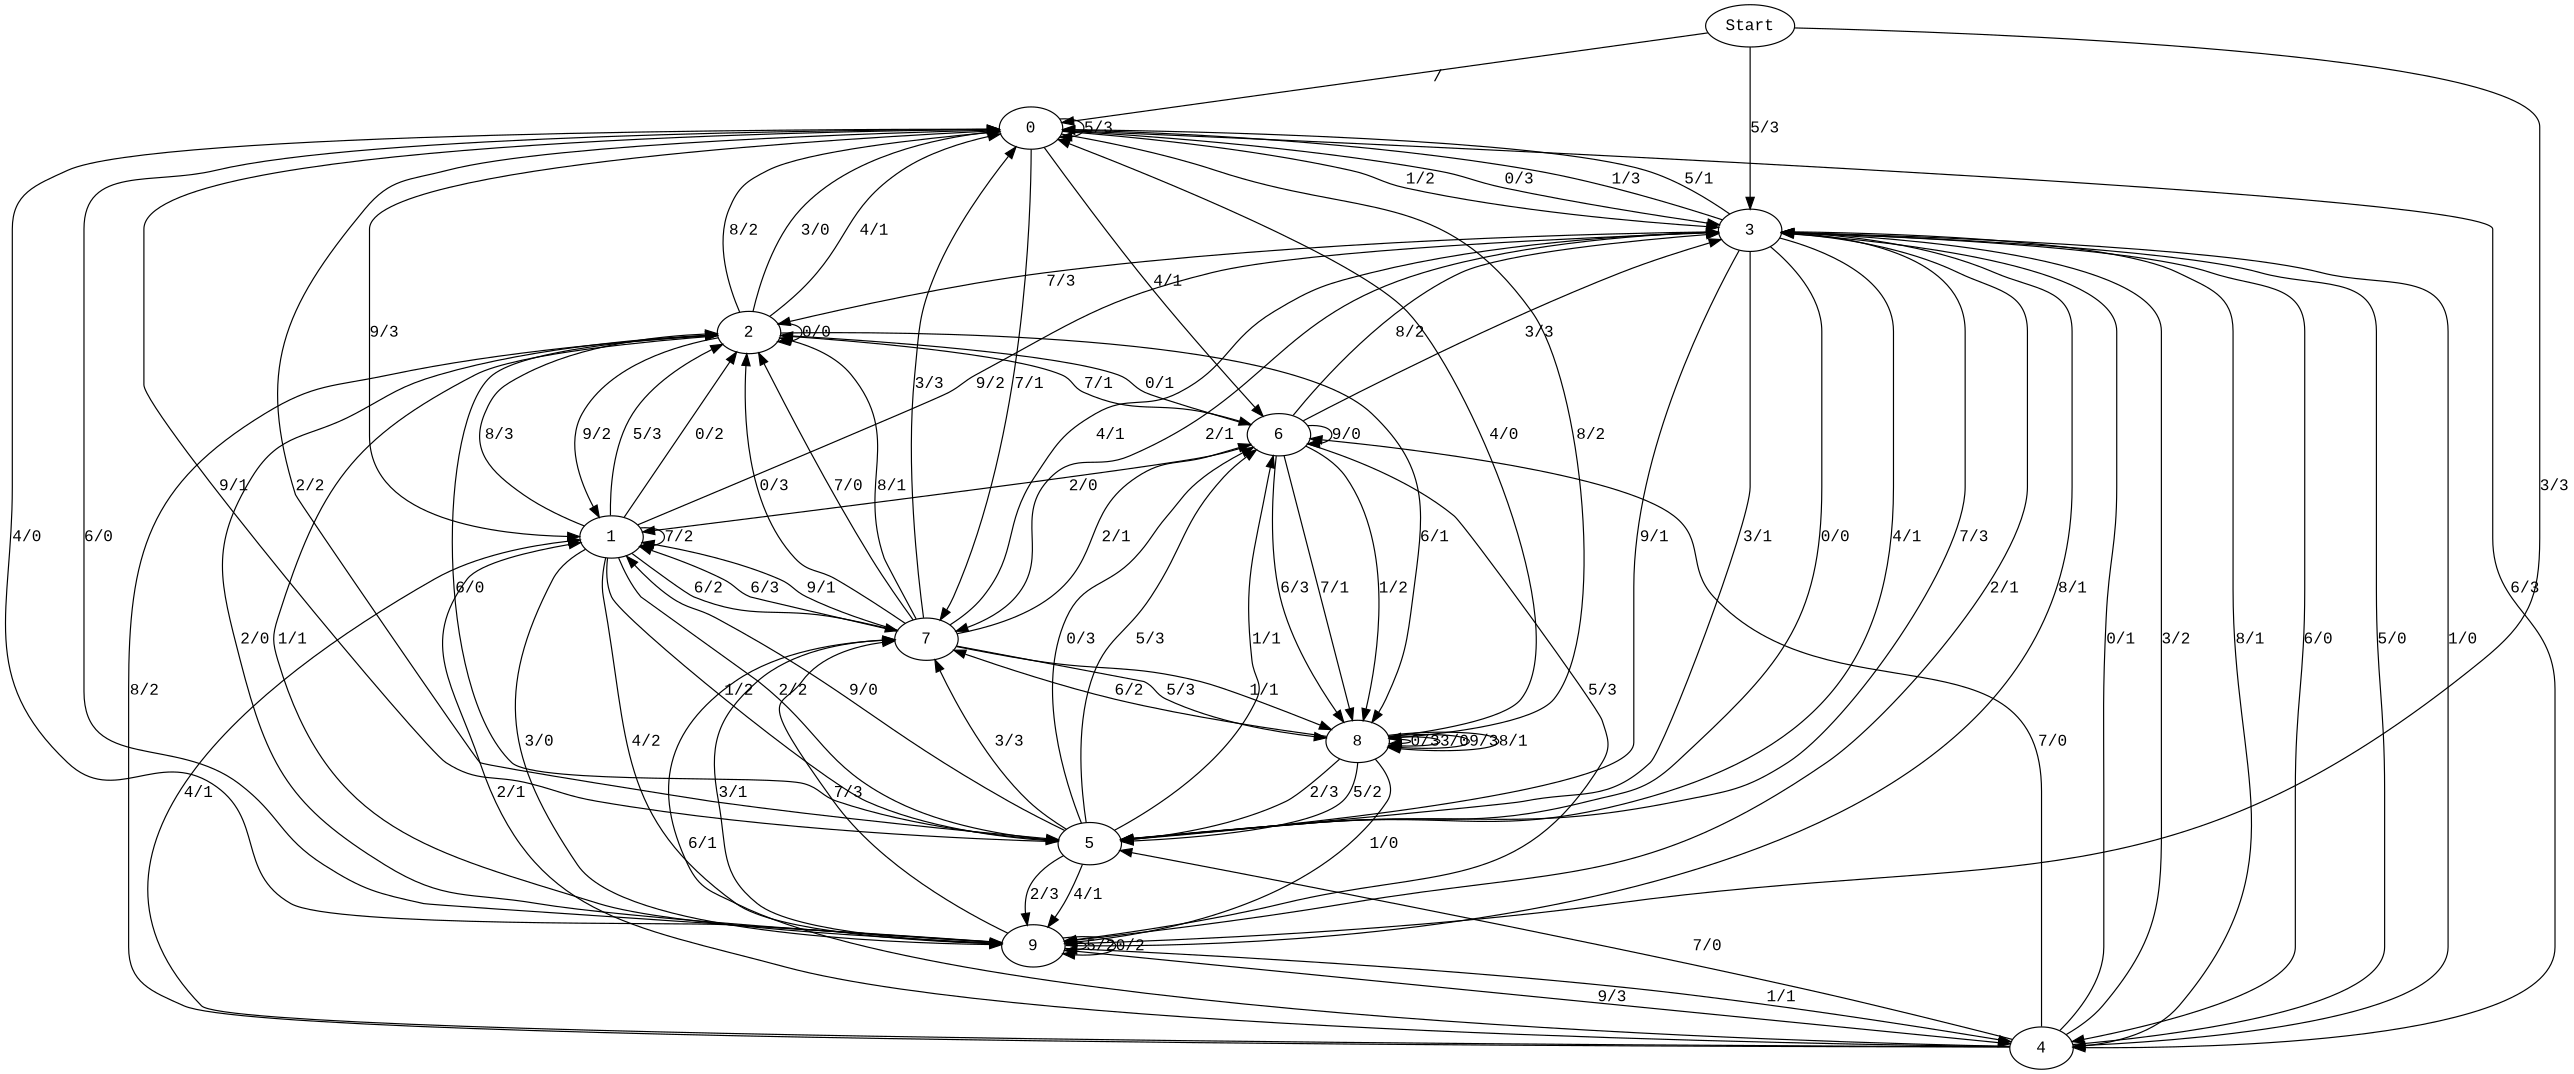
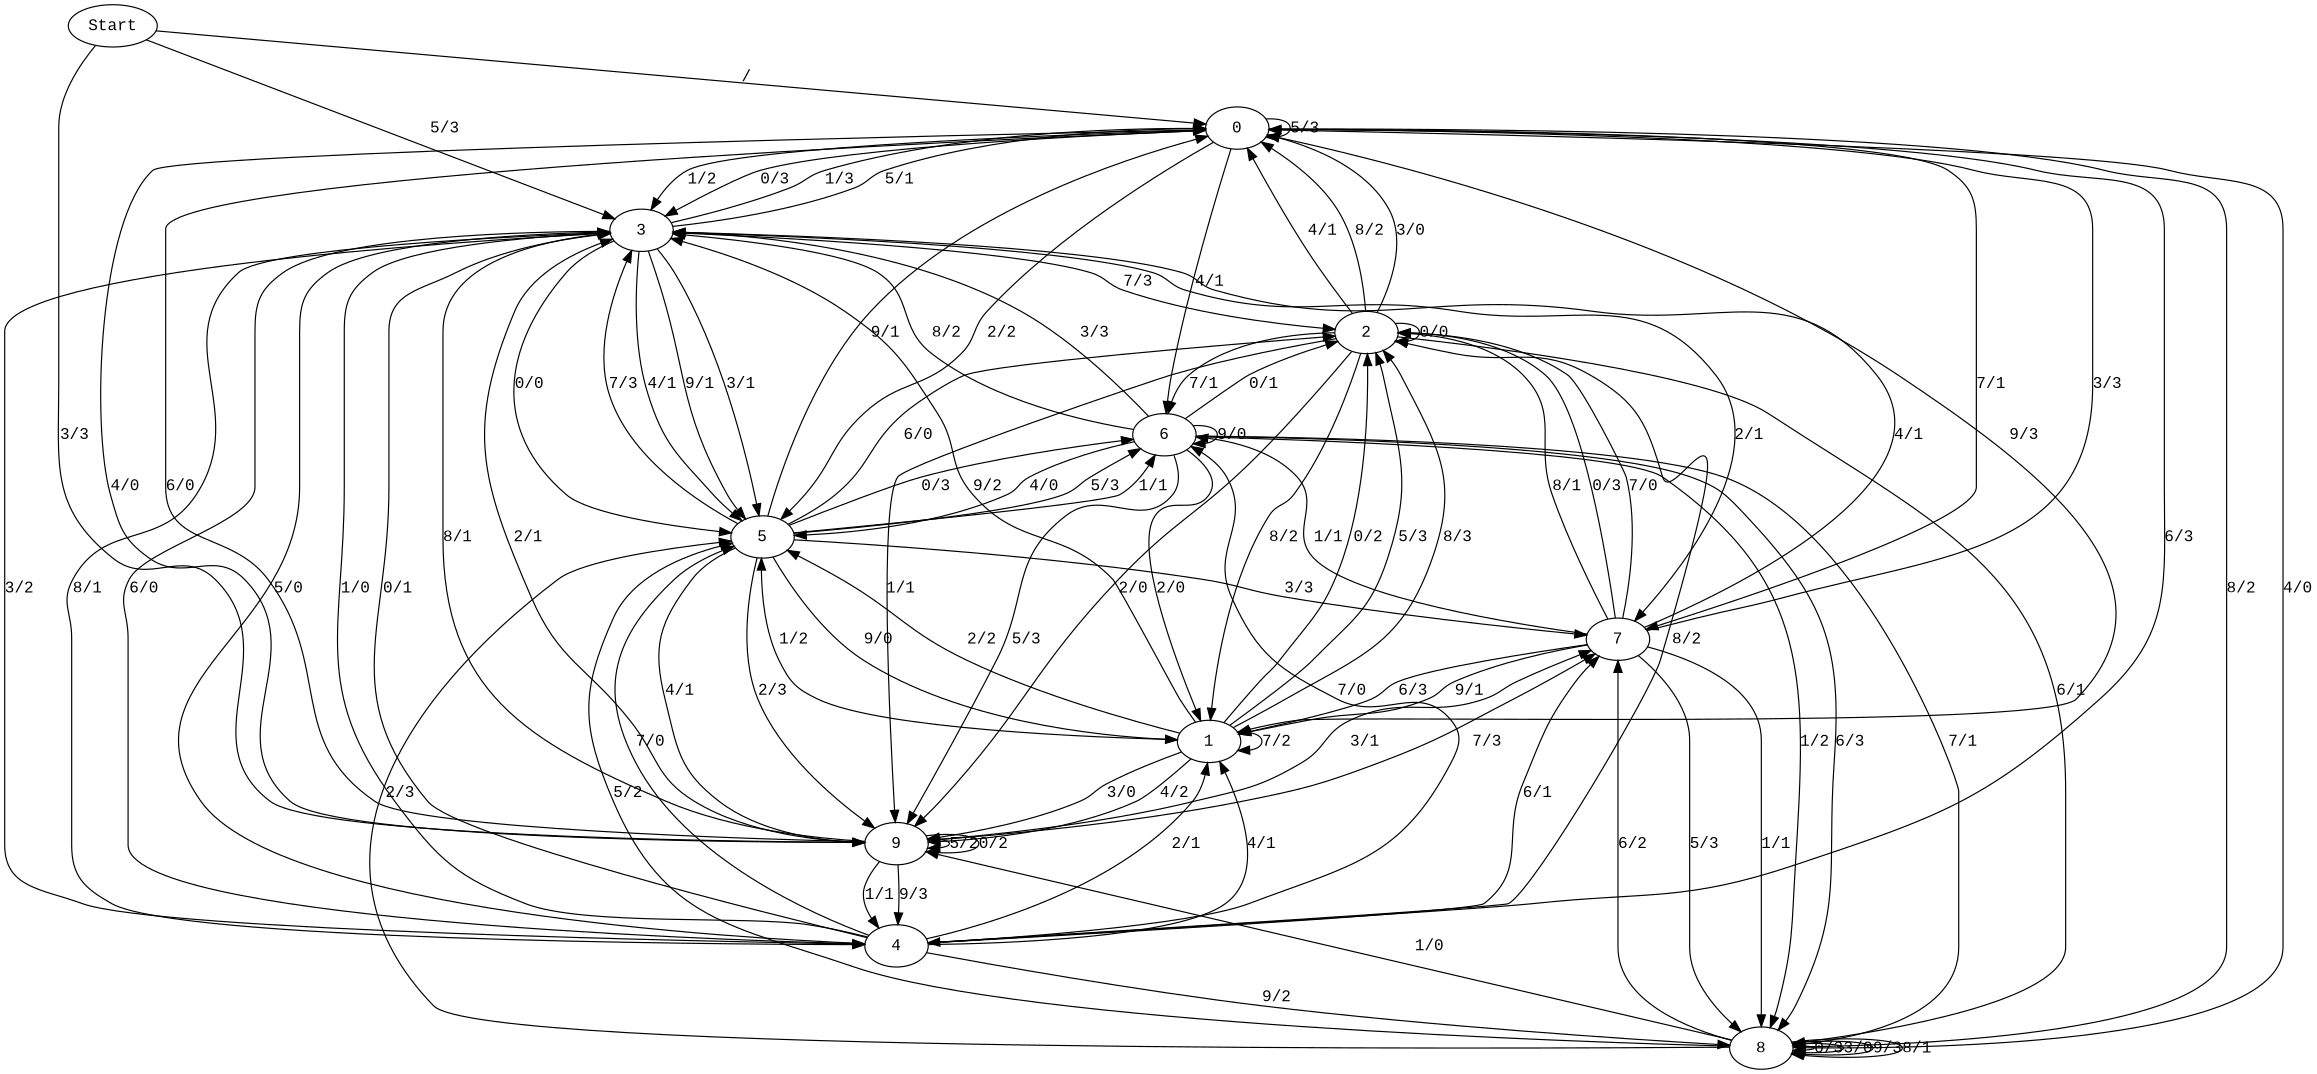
edge "2" -> "1": label "9/2" -> "8/2"
edge "6" -> "5": added, label "4/0"
edge "7" -> "6": label "2/1" -> "1/1"
edge "1" -> "7": removed, label "6/2"
edge "4" -> "8": added, label "9/2"
